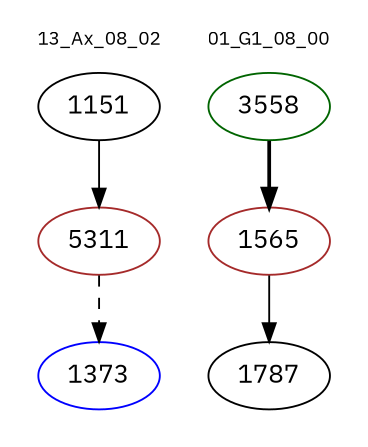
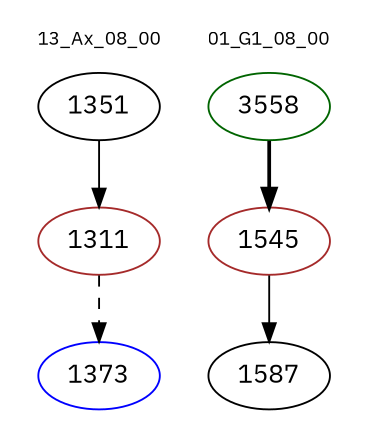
cluster "13_Ax_08_02": label "13_Ax_08_02" -> "13_Ax_08_00"
node "1151": label "1151" -> "1351"
node "5311": label "5311" -> "1311"
node "1565": label "1565" -> "1545"
node "1787": label "1787" -> "1587"
